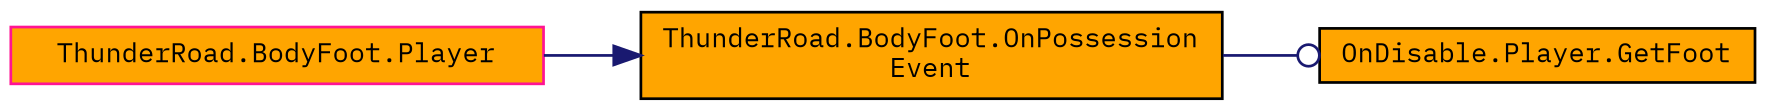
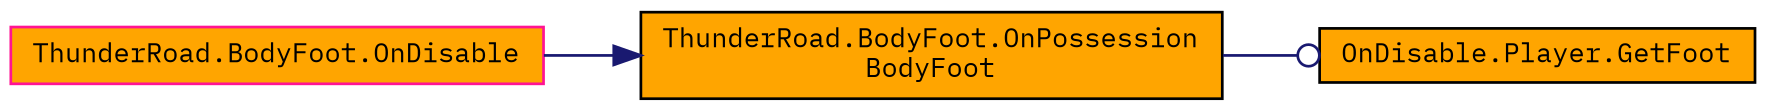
node "ThunderRoad.BodyFoot.Player": label "ThunderRoad.BodyFoot.Player" -> "ThunderRoad.BodyFoot.OnDisable"
node "ThunderRoad.BodyFoot.OnPossession Event": label "ThunderRoad.BodyFoot.OnPossession Event" -> "ThunderRoad.BodyFoot.OnPossession BodyFoot"
